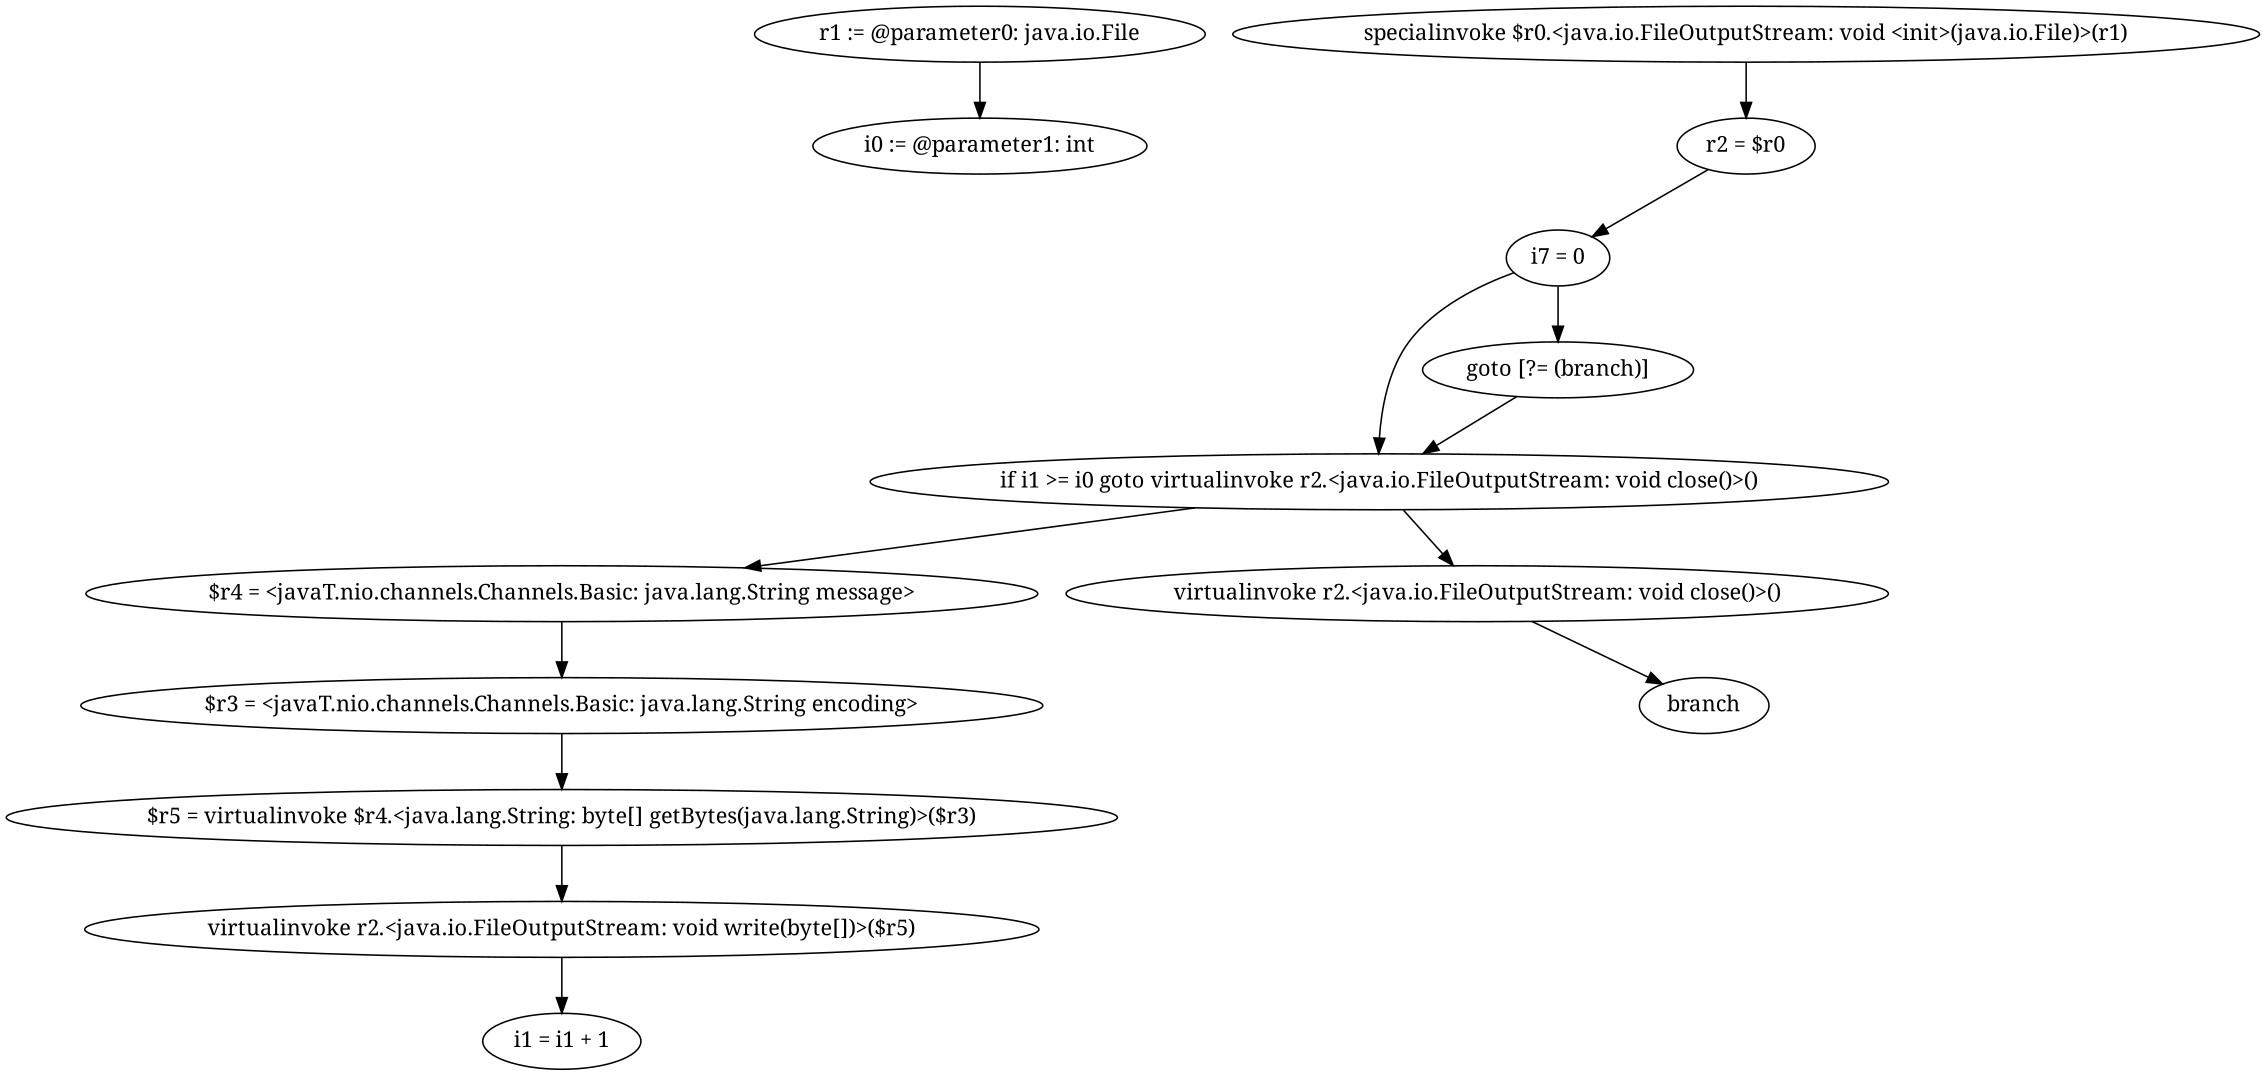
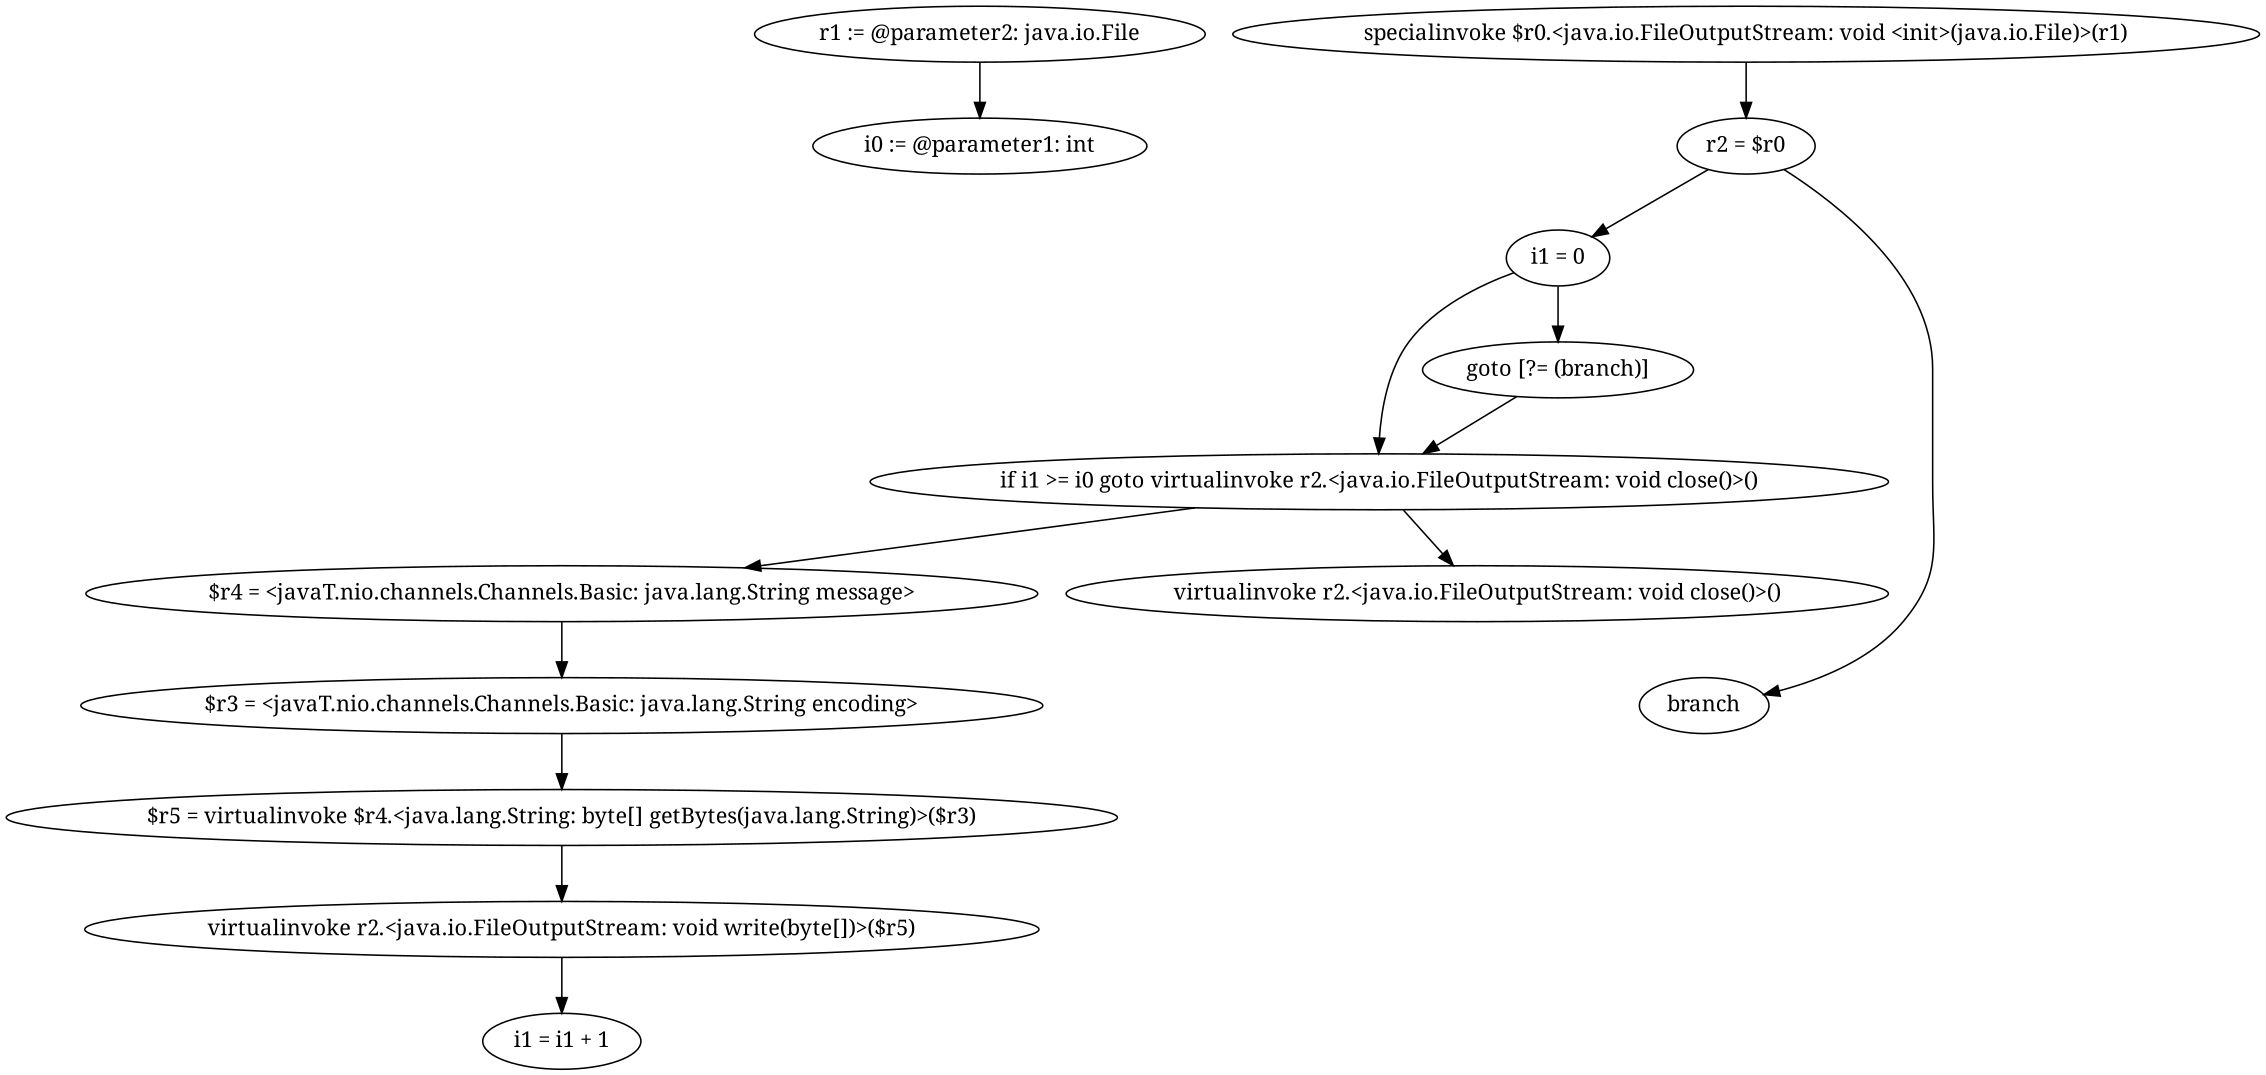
node "r1 := @parameter0: java.io.File": label "r1 := @parameter0: java.io.File" -> "r1 := @parameter2: java.io.File"
node "i7 = 0": label "i7 = 0" -> "i1 = 0"
edge "virtualinvoke r2.<java.io.FileOutputStream: void close()>()" -> "branch": now "r2 = $r0" -> "branch"
